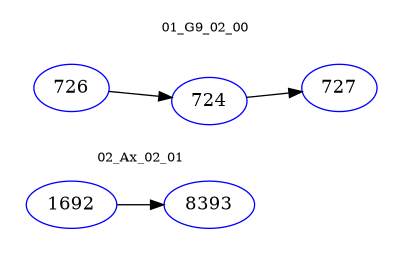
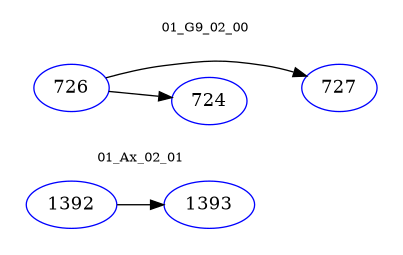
edge "724" -> "727": now "726" -> "727"
cluster "02_Ax_02_01": label "02_Ax_02_01" -> "01_Ax_02_01"
node "1692": label "1692" -> "1392"
node "8393": label "8393" -> "1393"
